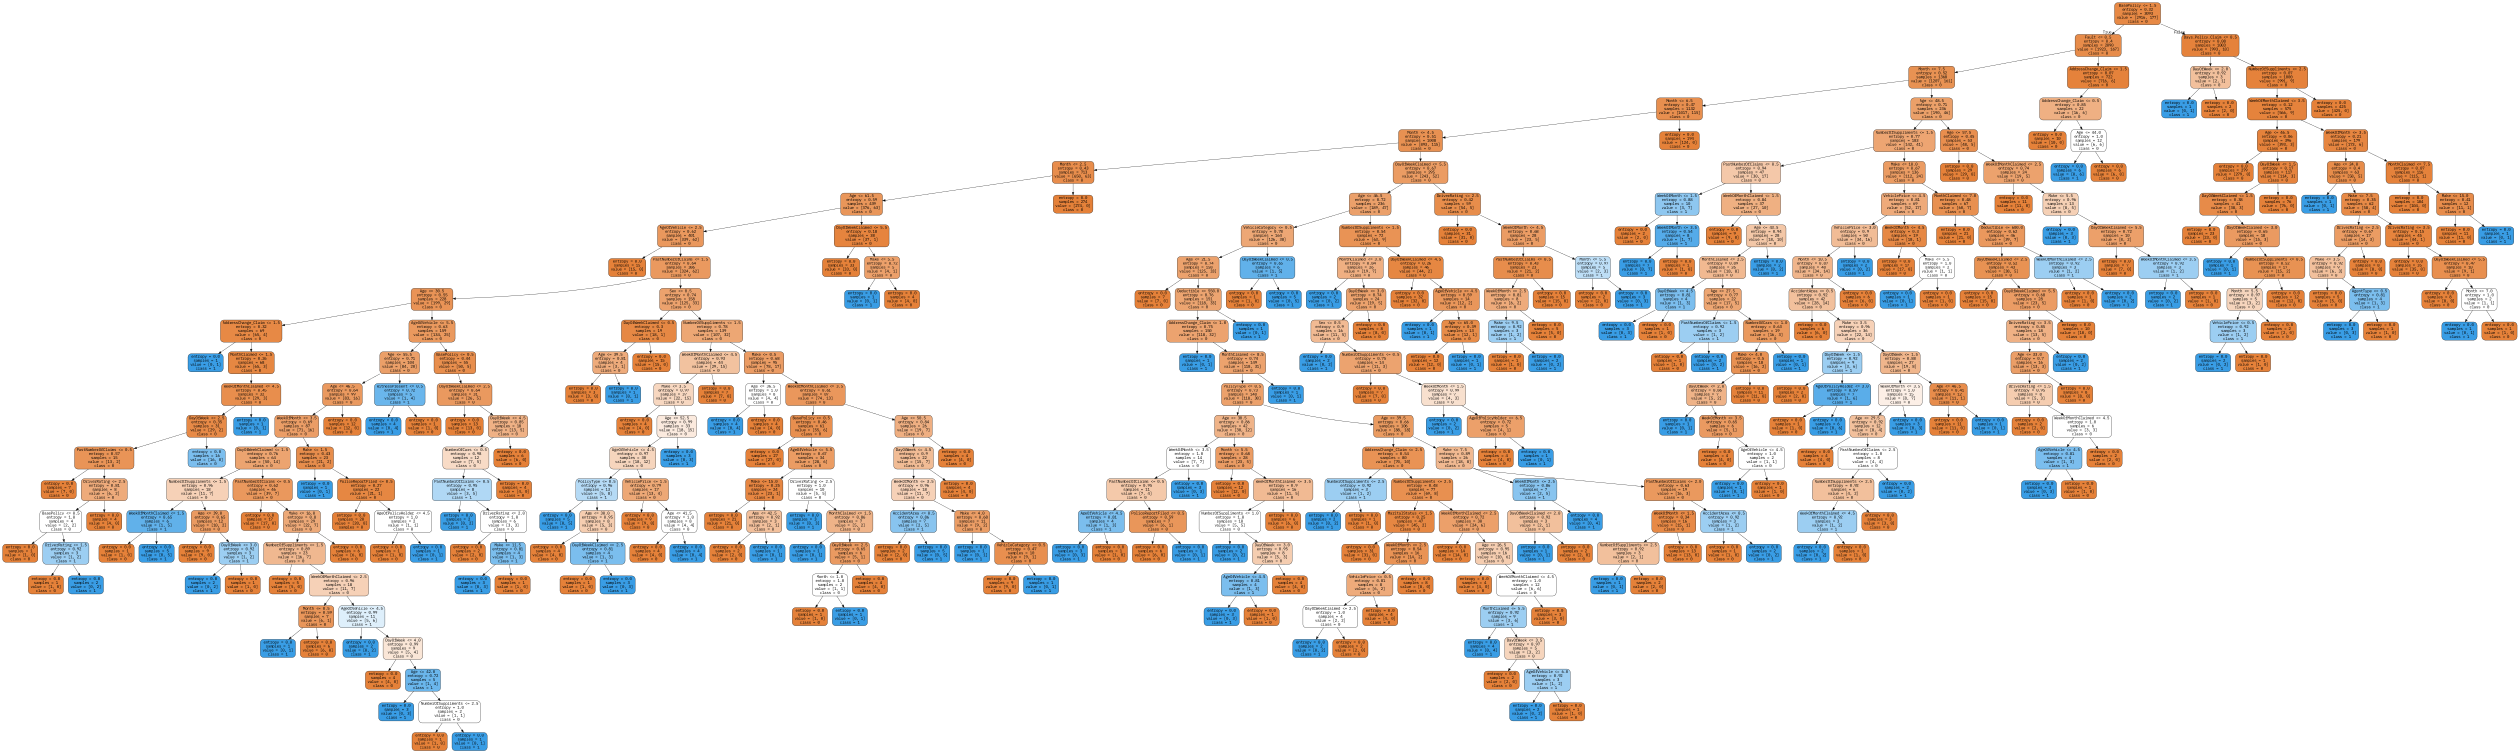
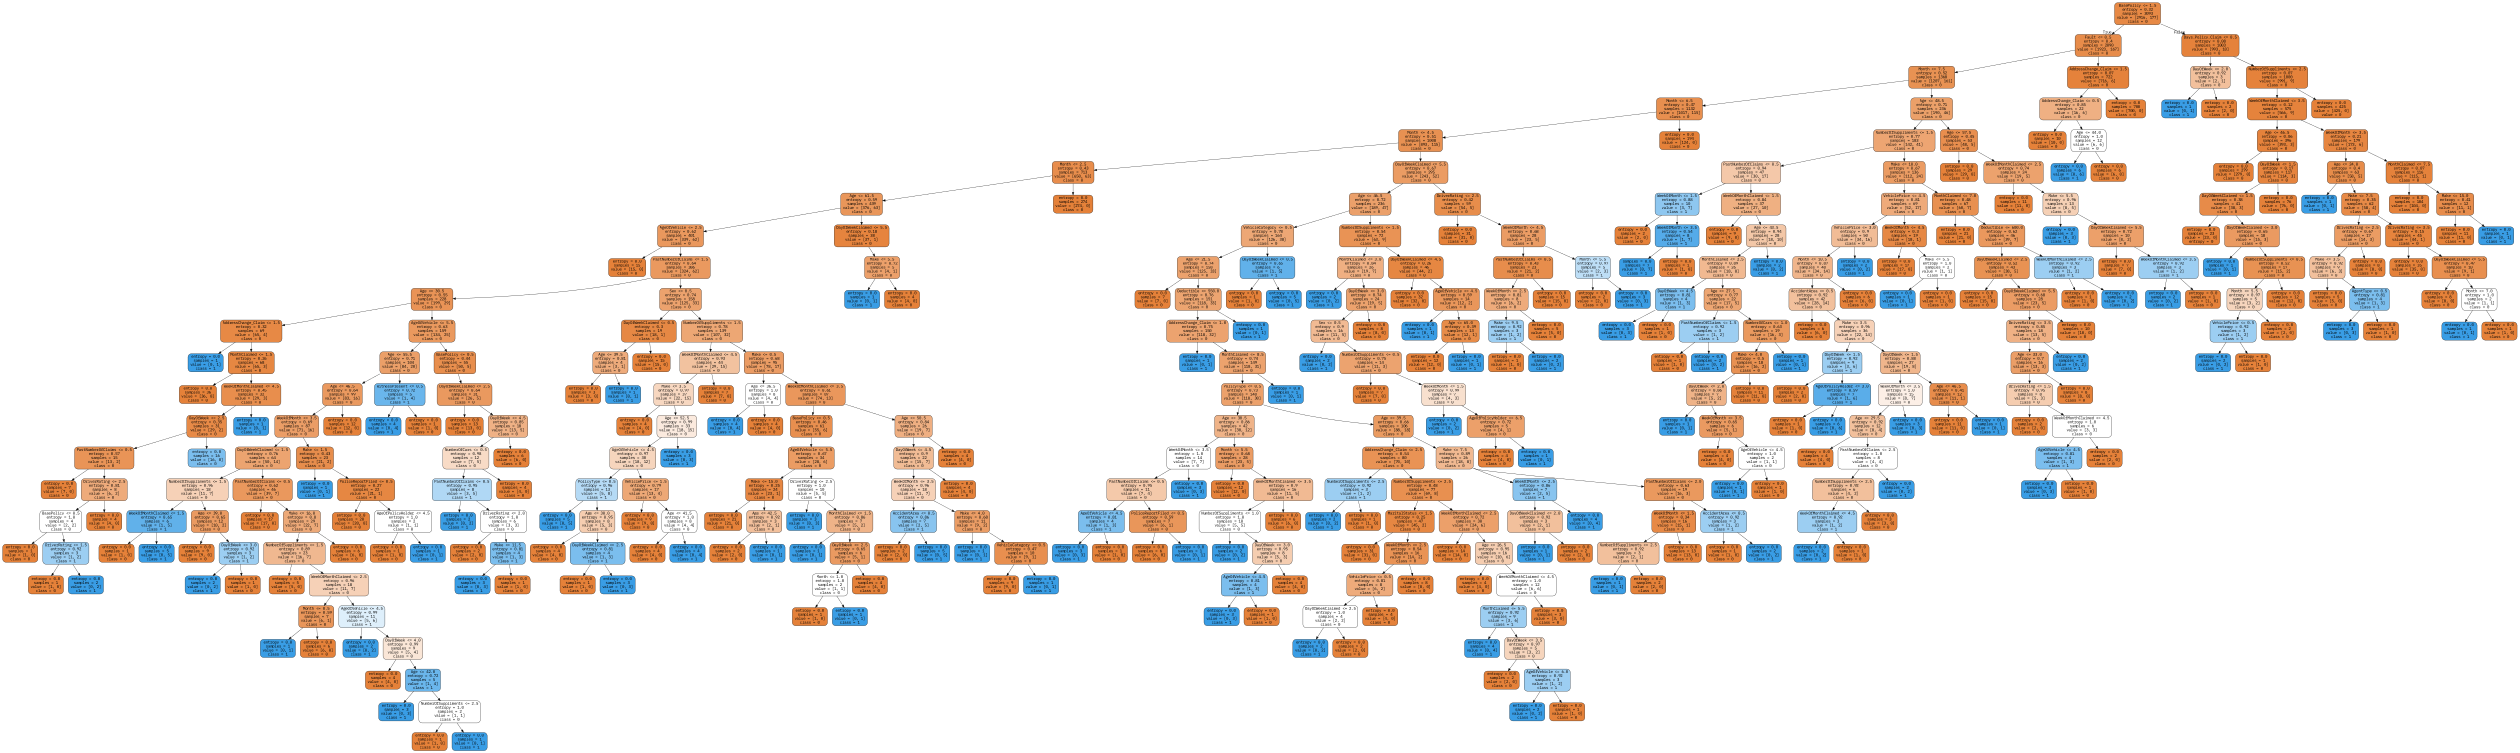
node "entropy = 0.0 samples = 700 value = [700, 0] class = 0": added
node "entropy = 0.0 samples = 425 value = [425, 0] class = 0": label "entropy = 0.0 samples = 425 value = [425, 0] class = 0" -> "entropy = 0.0 samples = 425 value = [425, 0] value = 0"
node "entropy = 0.0 samples = 23 value = [23, 0] class = 0": label "entropy = 0.0 samples = 23 value = [23, 0] class = 0" -> "entropy = 0.0 samples = 23 value = [23, 0] entropy = 0"
node "entropy = 0.0 samples = 33 value = [33, 0] class = 0": removed
node "entropy = 0.0 samples = 7 value = [0, 7] class = 1": label "entropy = 0.0 samples = 7 value = [0, 7] class = 1" -> "samples = 0.0 samples = 7 value = [0, 7] class = 1"
node "entropy = 0.0 samples = 36 value = [36, 0] class = 0": added
node "entropy = 0.0 samples = 27 value = [27, 0] class = 0": removed
node "entropy = 0.0 samples = 20 value = [20, 0] samples = 0": label "entropy = 0.0 samples = 20 value = [20, 0] samples = 0" -> "entropy = 0.0 samples = 20 value = [20, 0] class = 0"
